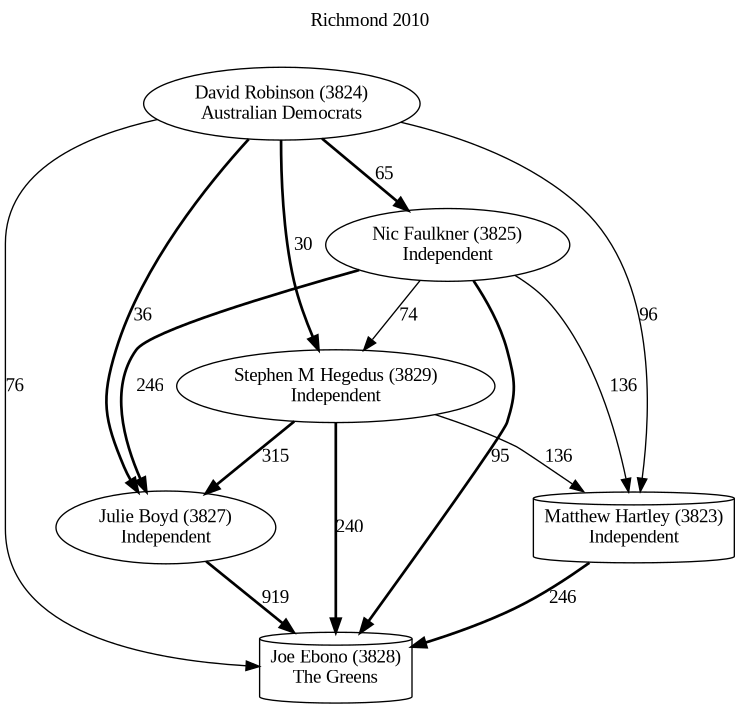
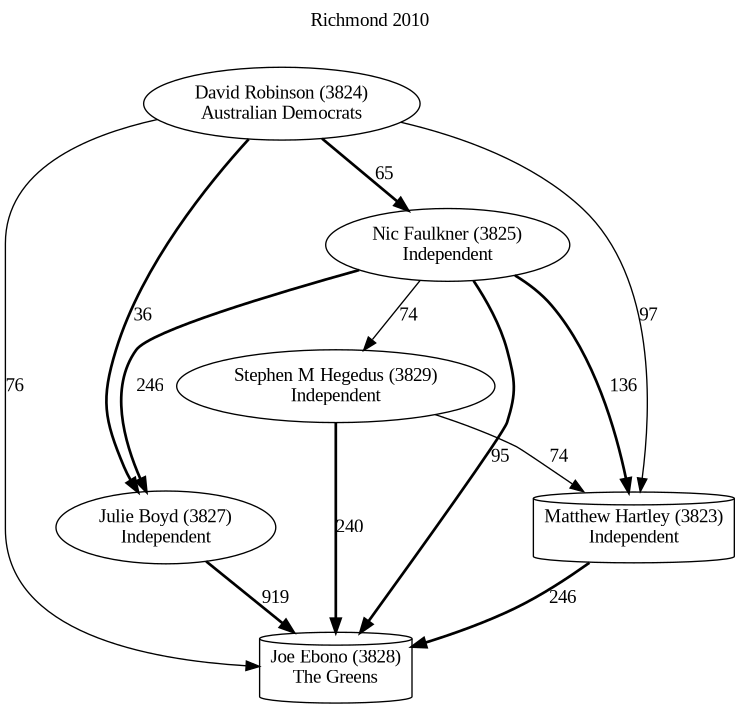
edge "David Robinson (3824) Australian Democrats" -> "Stephen M Hegedus (3829) Independent": removed, label "30"
edge "David Robinson (3824) Australian Democrats" -> "Matthew Hartley (3823) Independent": label "96" -> "97"
edge "Nic Faulkner (3825) Independent" -> "Matthew Hartley (3823) Independent": style solid -> bold
edge "Stephen M Hegedus (3829) Independent" -> "Julie Boyd (3827) Independent": removed, label "315"
edge "Stephen M Hegedus (3829) Independent" -> "Matthew Hartley (3823) Independent": label "136" -> "74"
